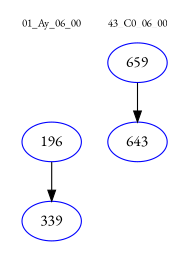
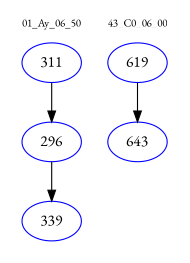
cluster "01_Ay_06_00": label "01_Ay_06_00" -> "01_Ay_06_50"
node "311": added
node "659": label "659" -> "619"
node "196": label "196" -> "296"
